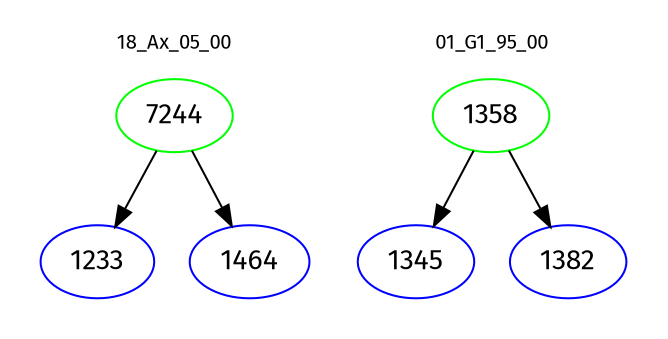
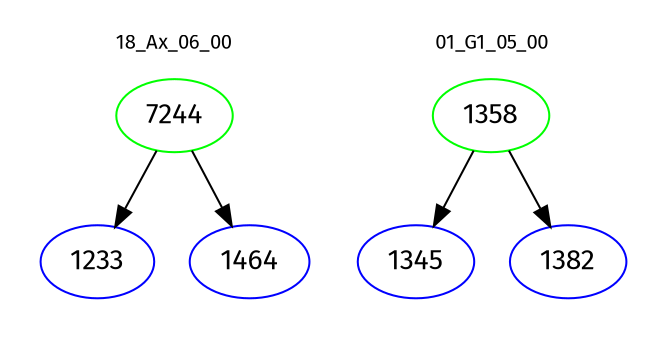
cluster "18_Ax_05_00": label "18_Ax_05_00" -> "18_Ax_06_00"
cluster "01_G1_95_00": label "01_G1_95_00" -> "01_G1_05_00"
